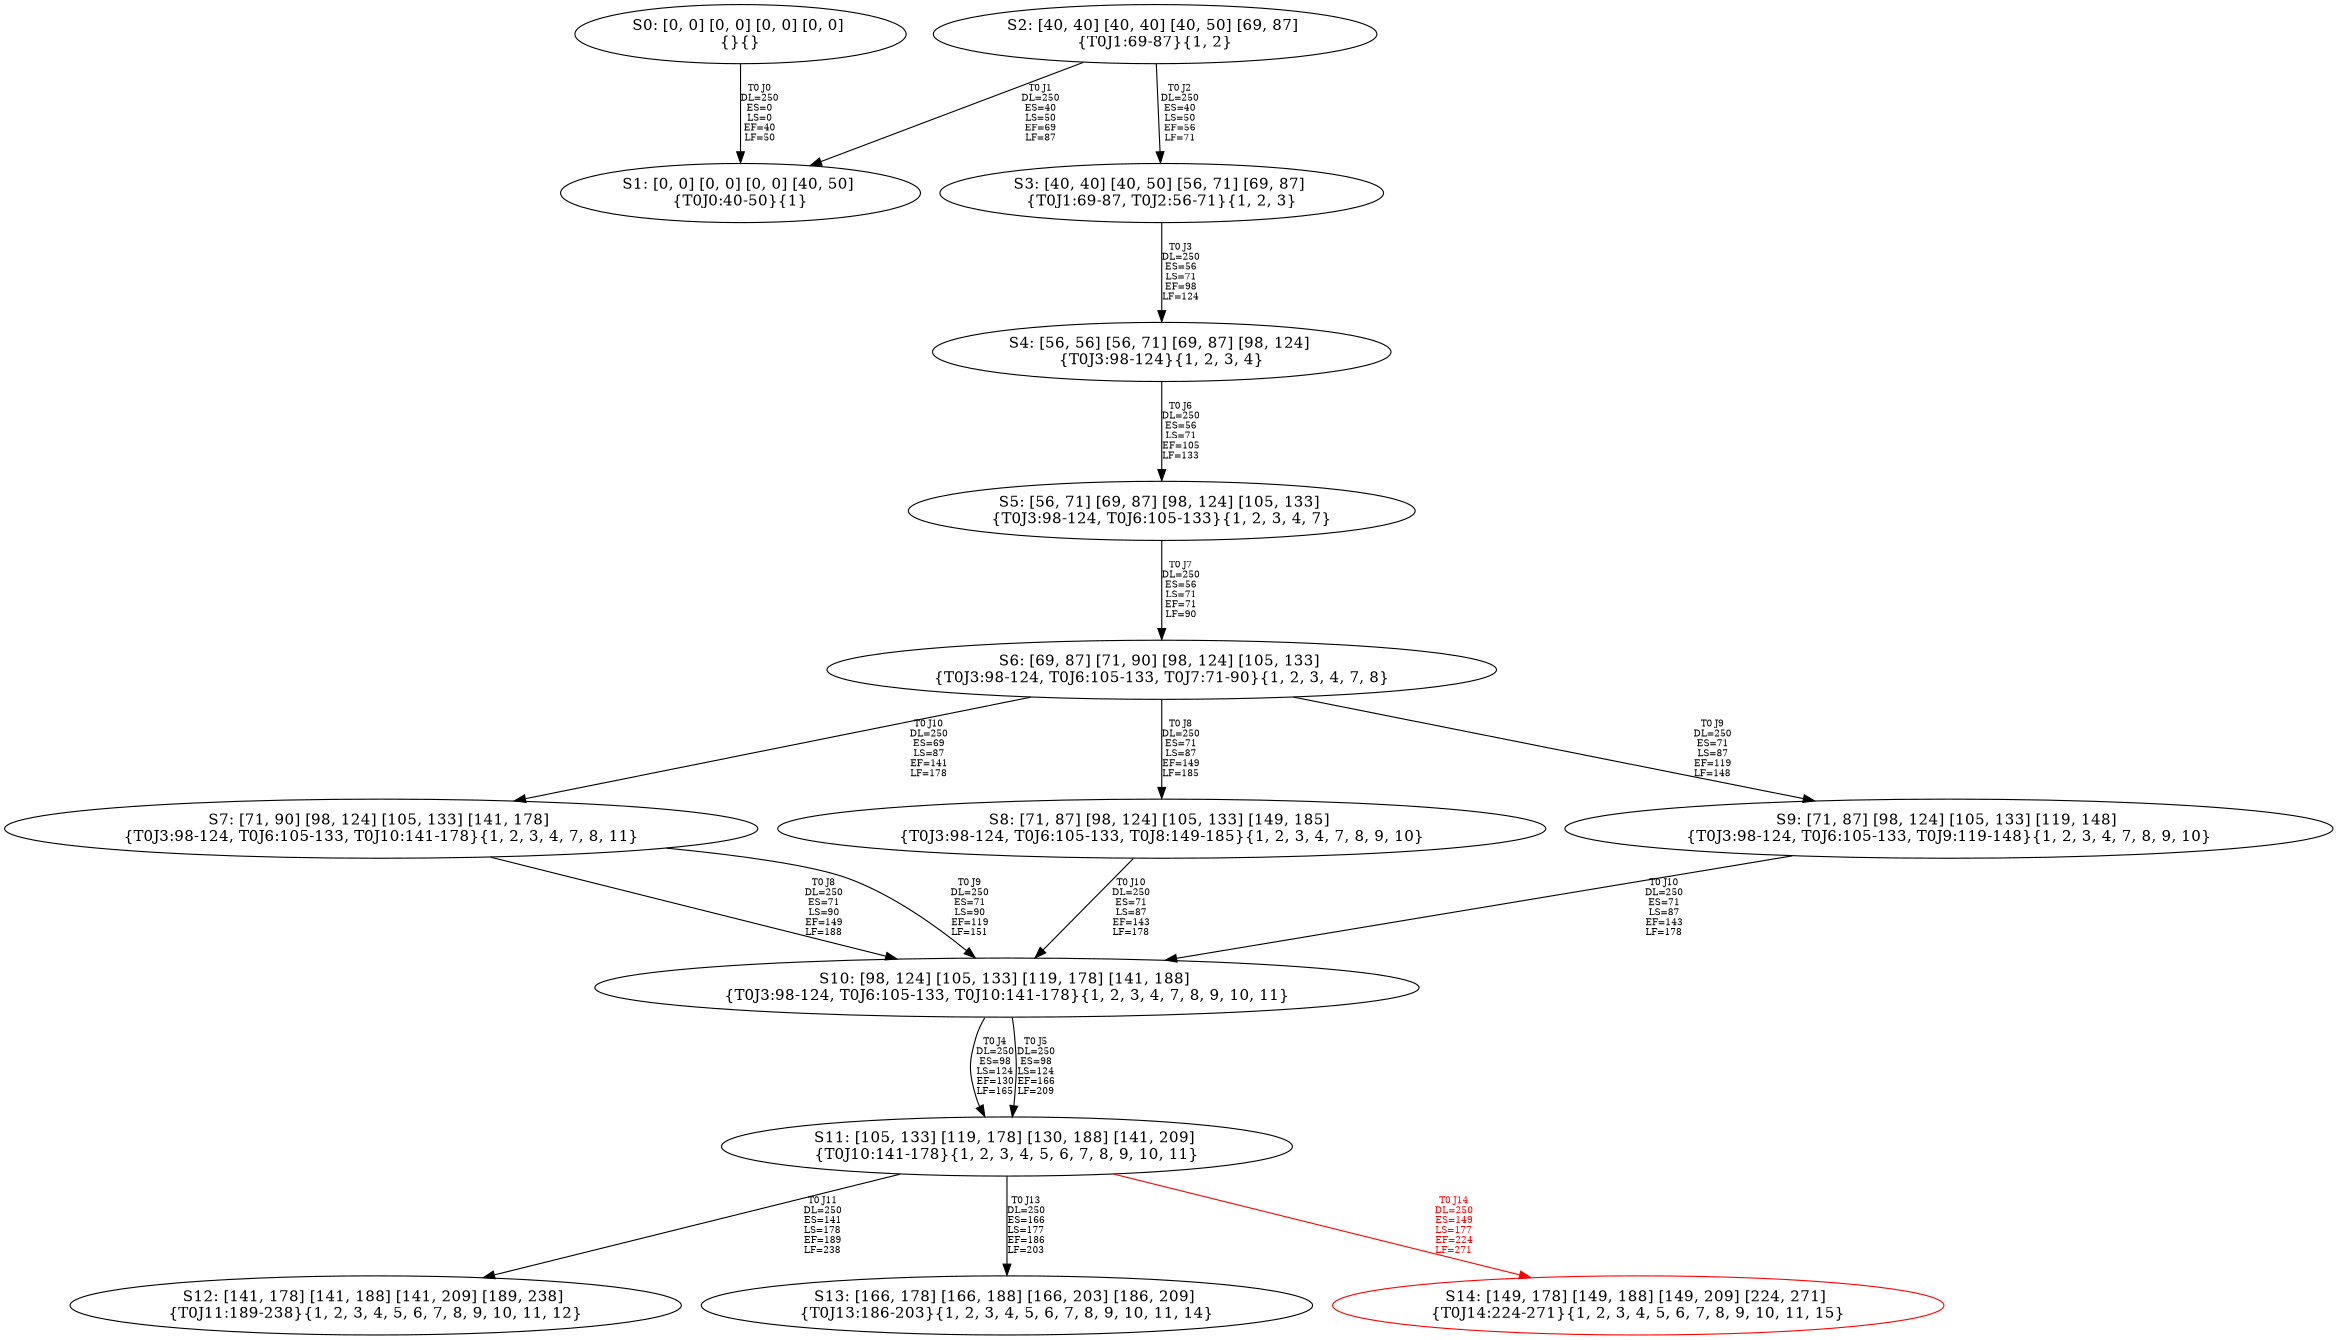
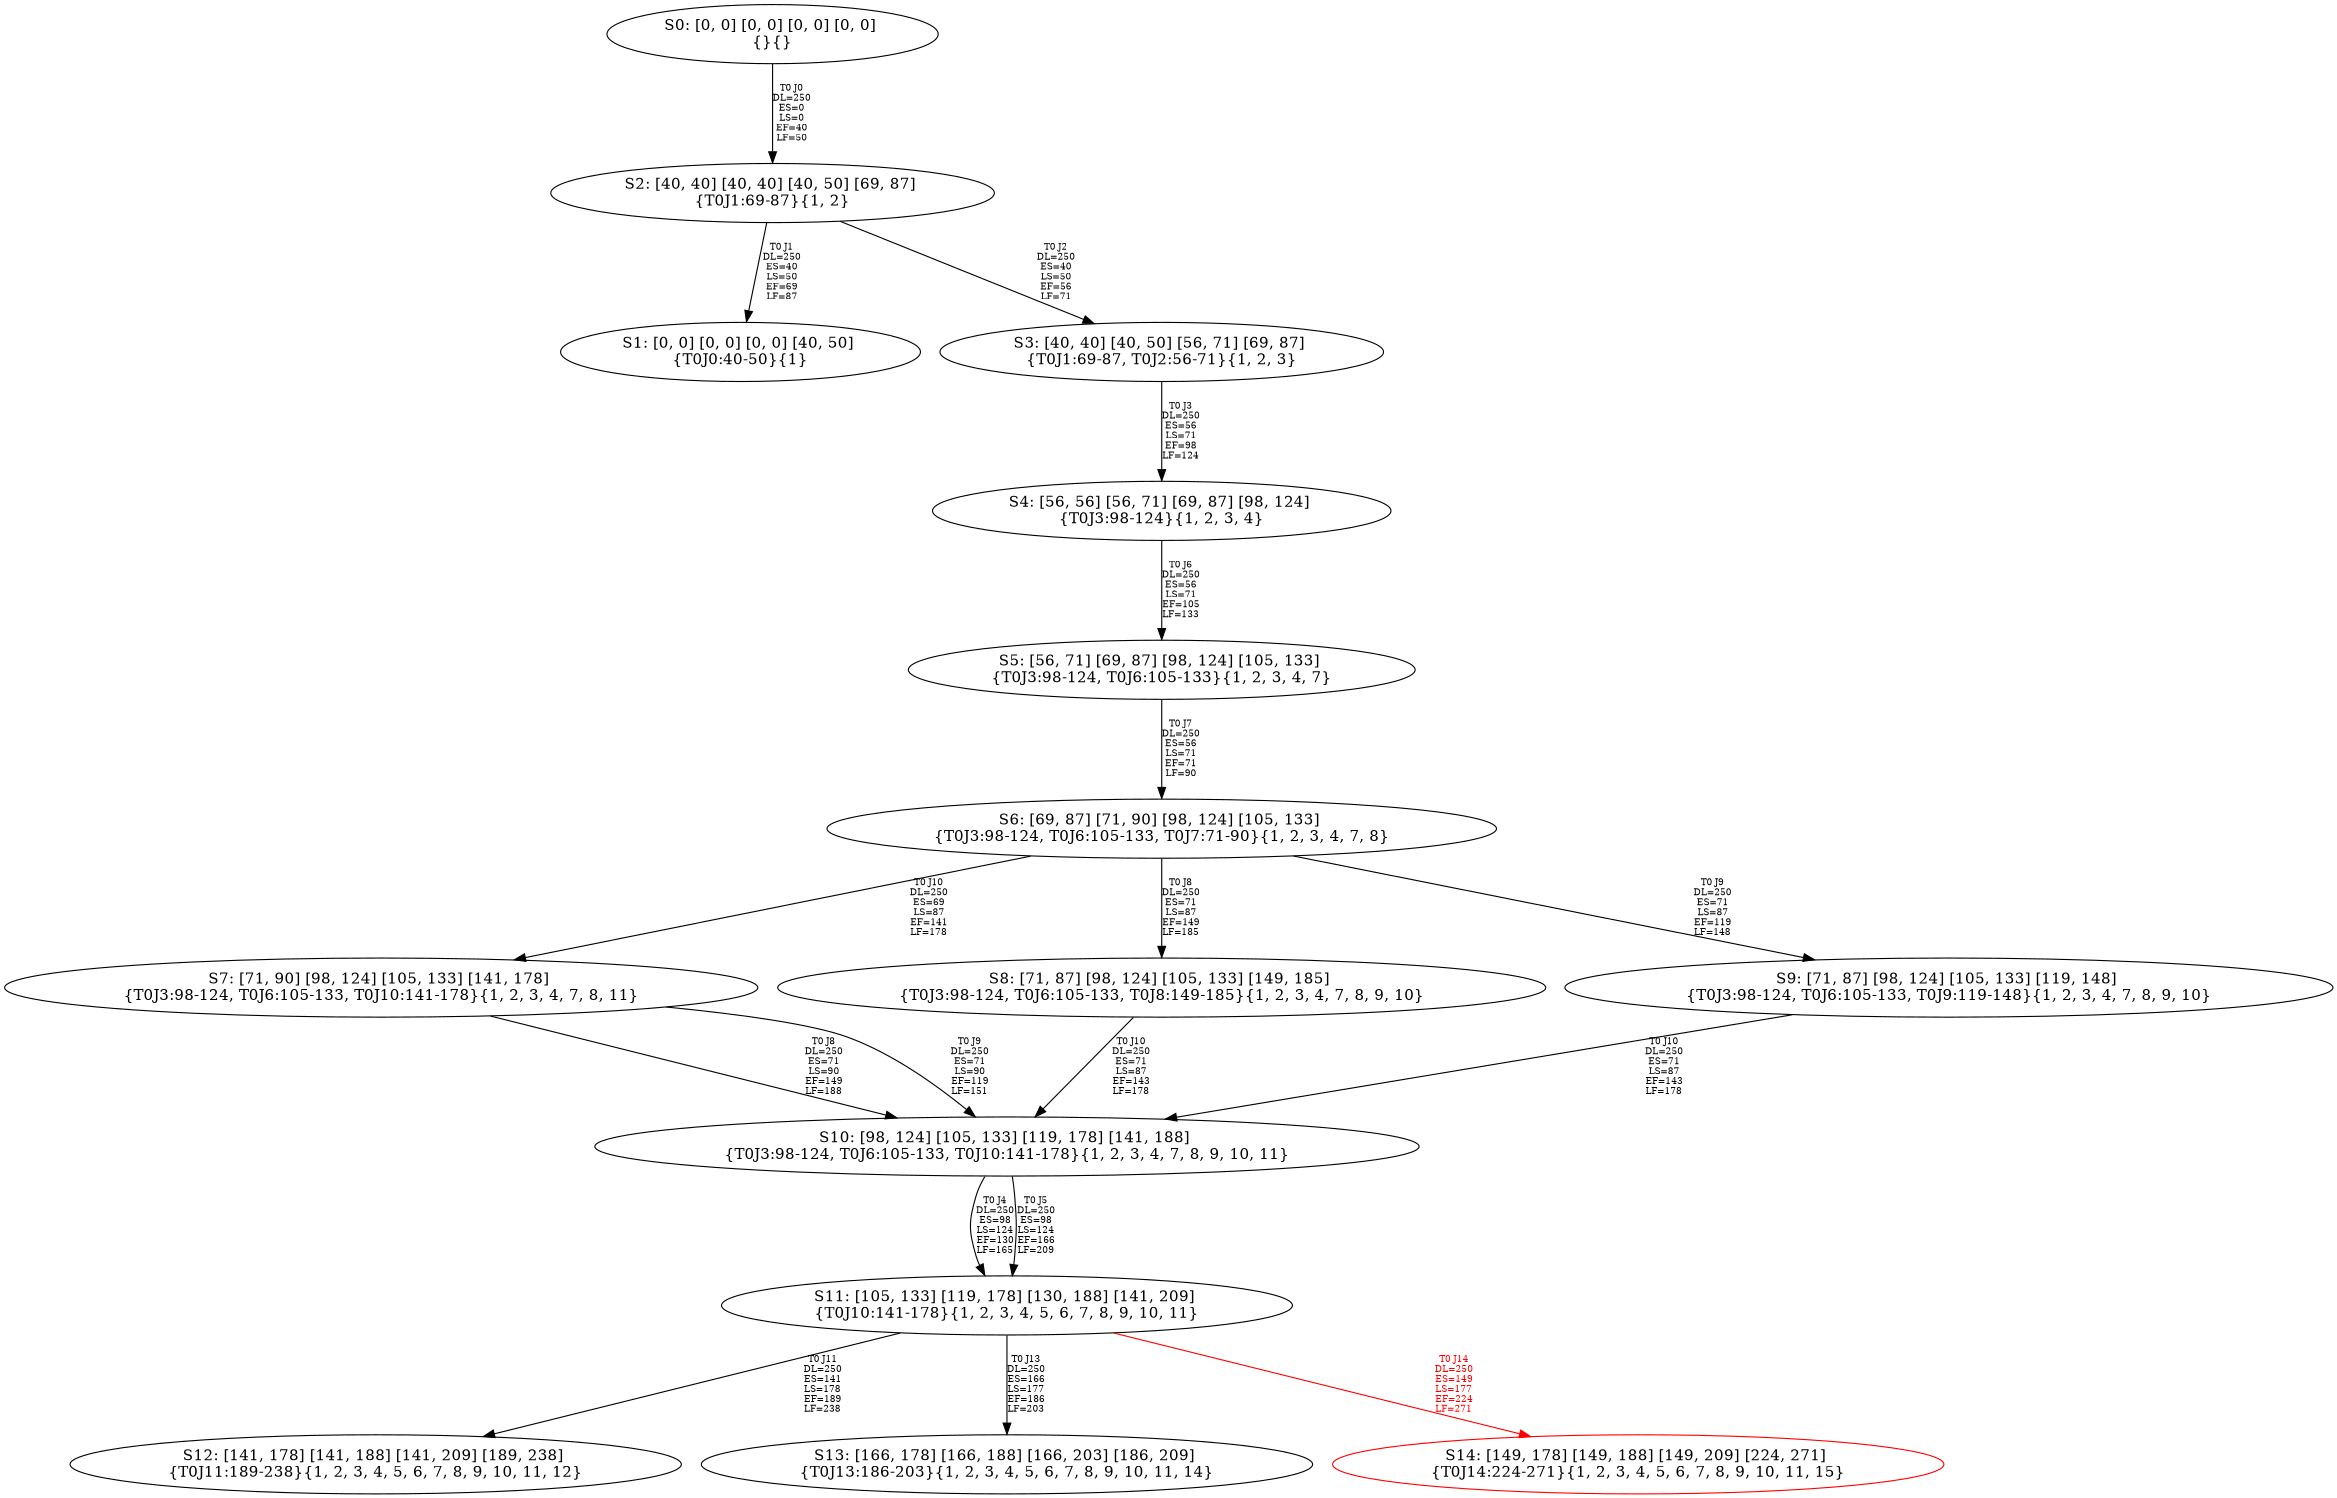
edge "S0: [0, 0] [0, 0] [0, 0] [0, 0] {}{}" -> "S1: [0, 0] [0, 0] [0, 0] [40, 50] {T0J0:40-50}{1}": now "S0: [0, 0] [0, 0] [0, 0] [0, 0] {}{}" -> "S2: [40, 40] [40, 40] [40, 50] [69, 87] {T0J1:69-87}{1, 2}"
